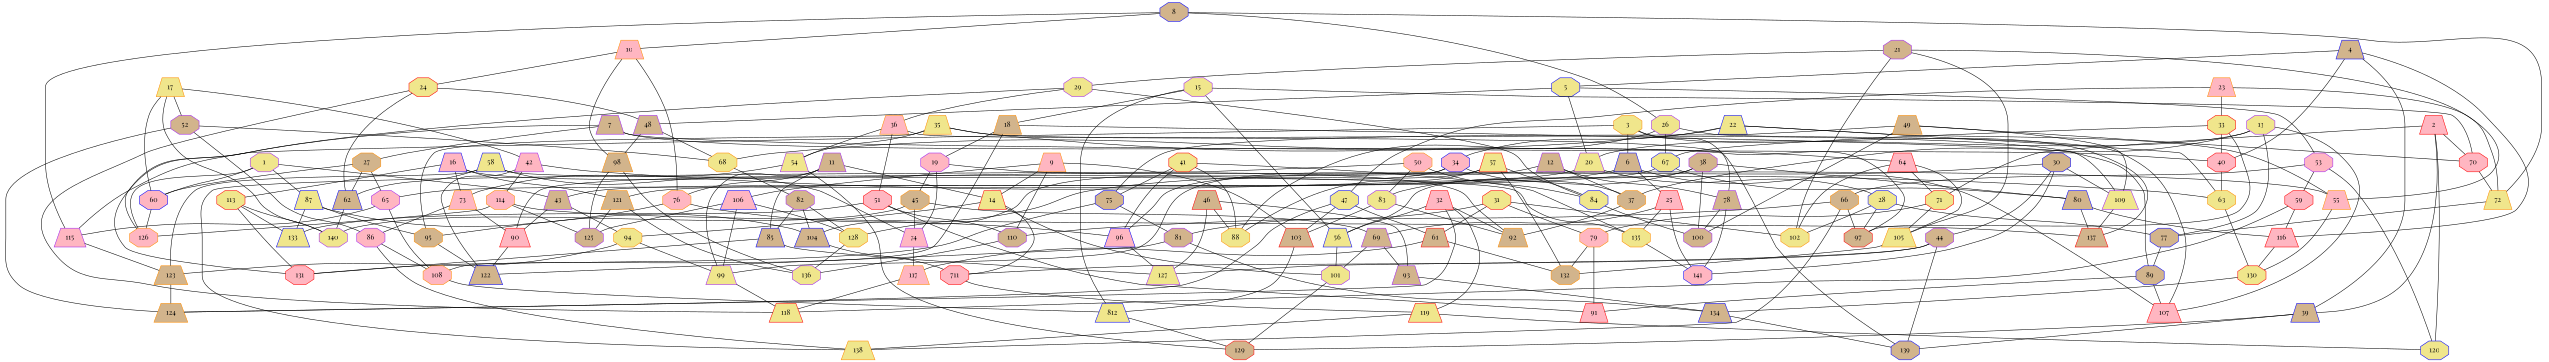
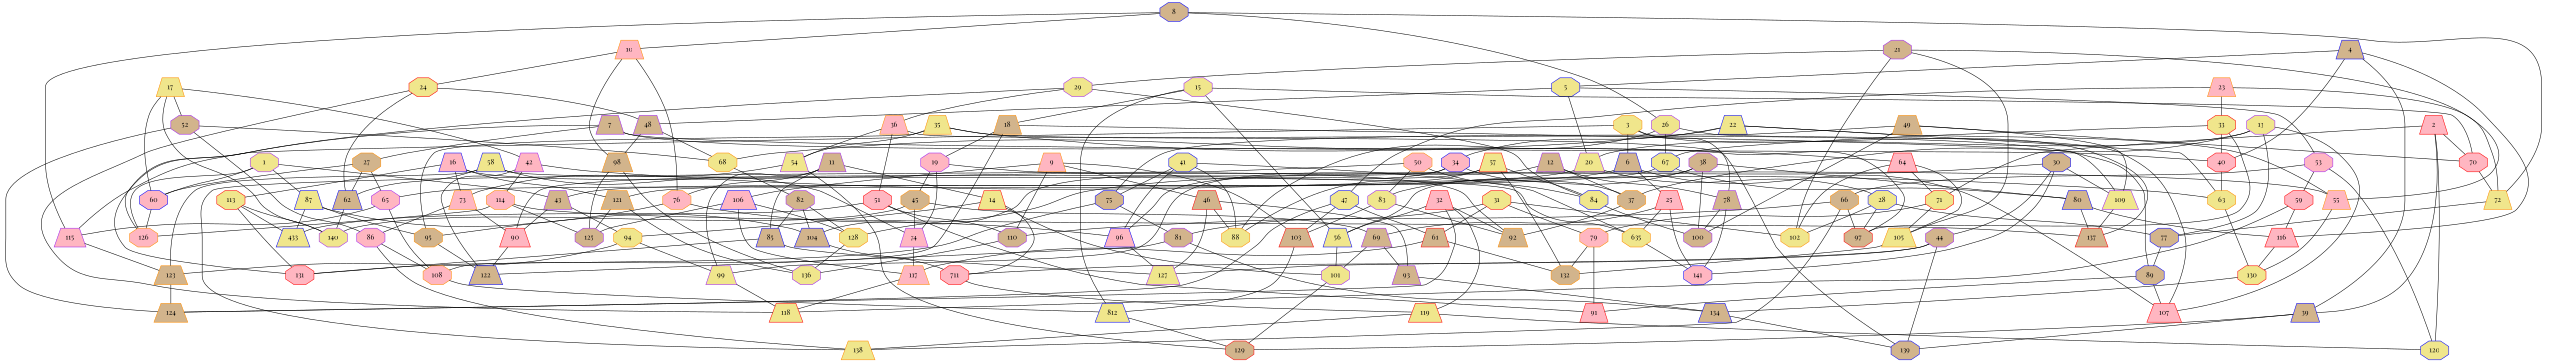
node "41": color red -> blue
edge "9" -- "14": now "9" -- "46"
node "133": label "133" -> "433"
edge "106" -- "99": now "106" -- "117"
node "135": label "135" -> "635"
